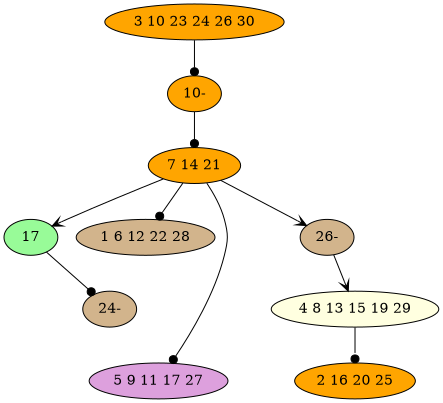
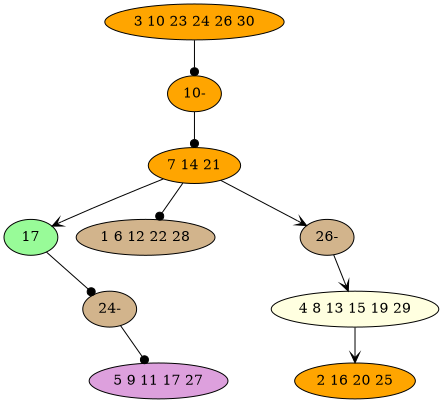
edge "7 14 21" -> "5 9 11 17 27": now "24-" -> "5 9 11 17 27"
edge "4 8 13 15 19 29" -> "2 16 20 25": arrowhead dot -> vee
